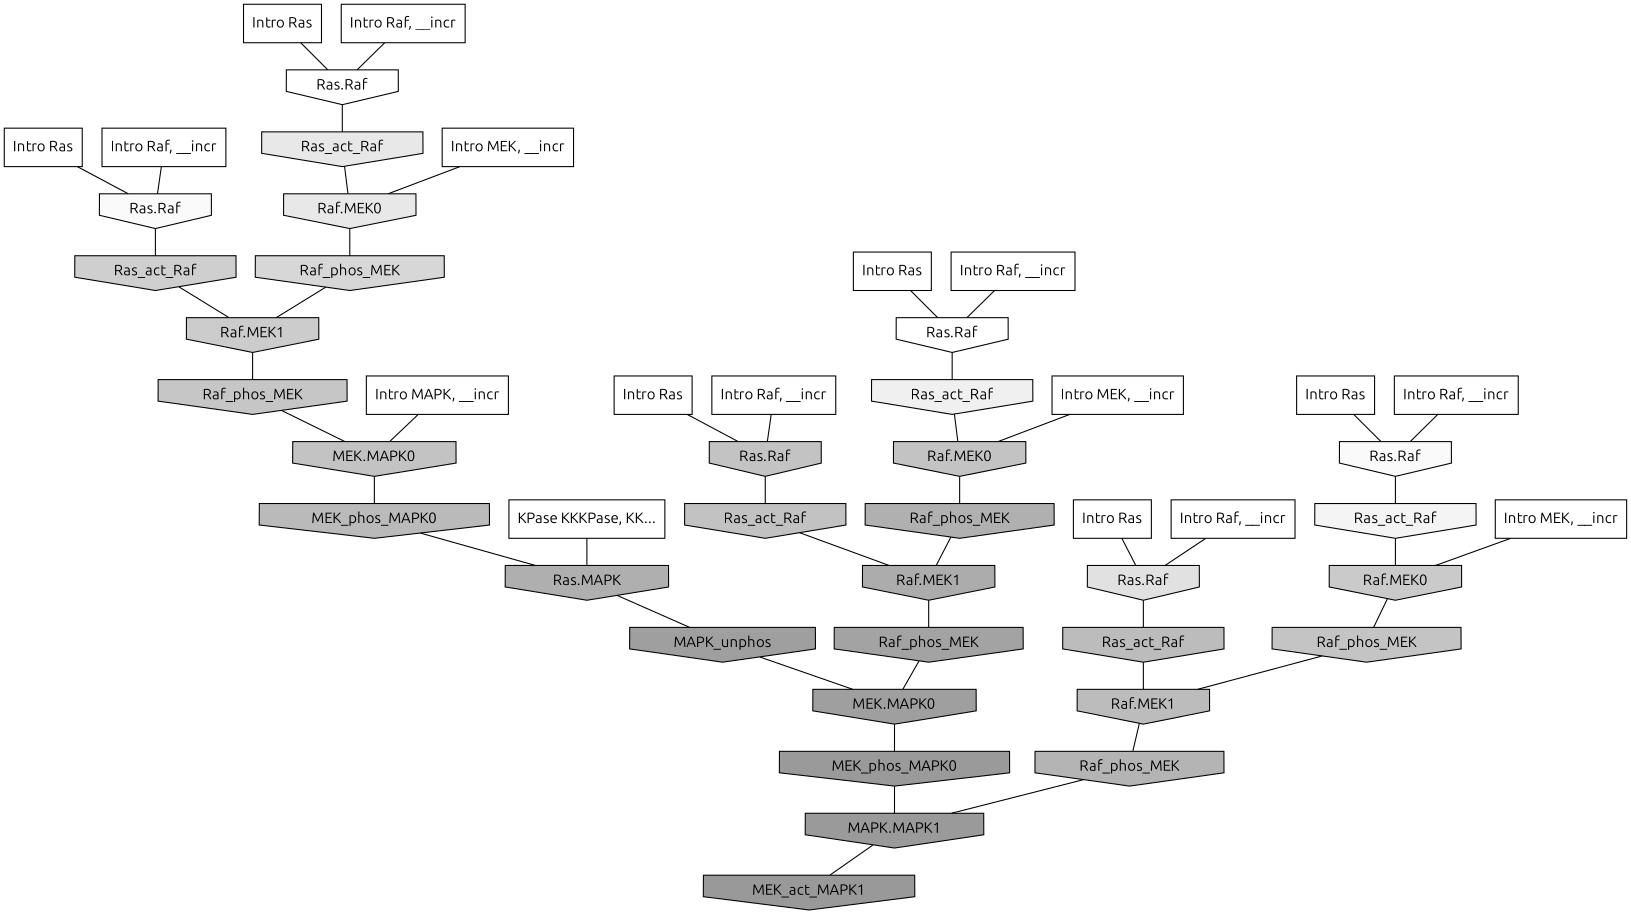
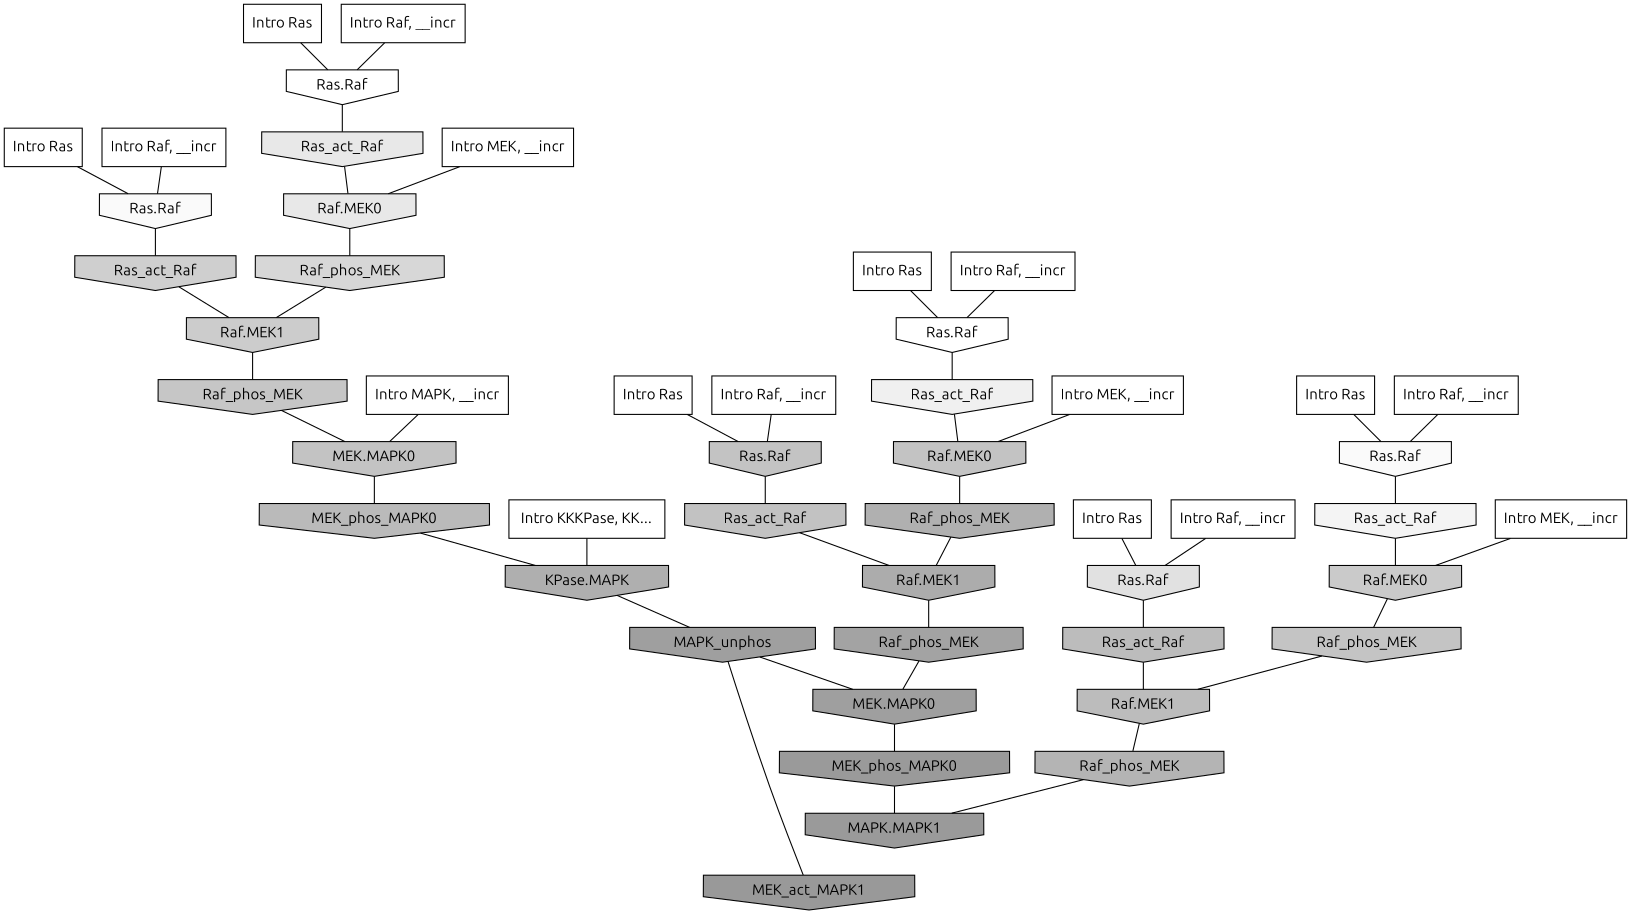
node "KPase KKKPase, KK...": label "KPase KKKPase, KK..." -> "Intro KKKPase, KK..."
node "Ras.MAPK": label "Ras.MAPK" -> "KPase.MAPK"
edge "MAPK.MAPK1" -- "MEK_act_MAPK1": now "MAPK_unphos" -- "MEK_act_MAPK1"
